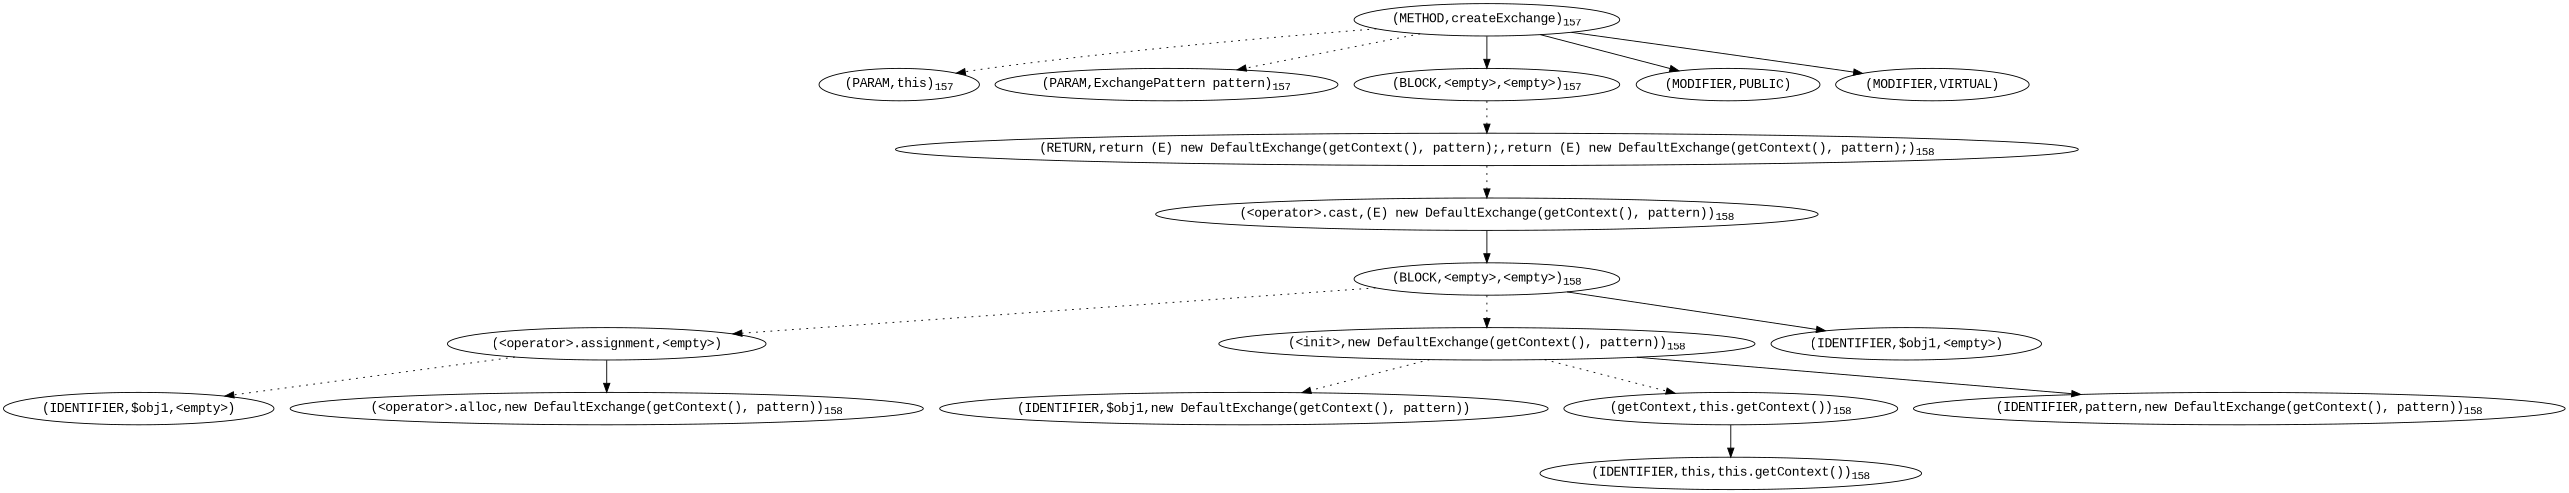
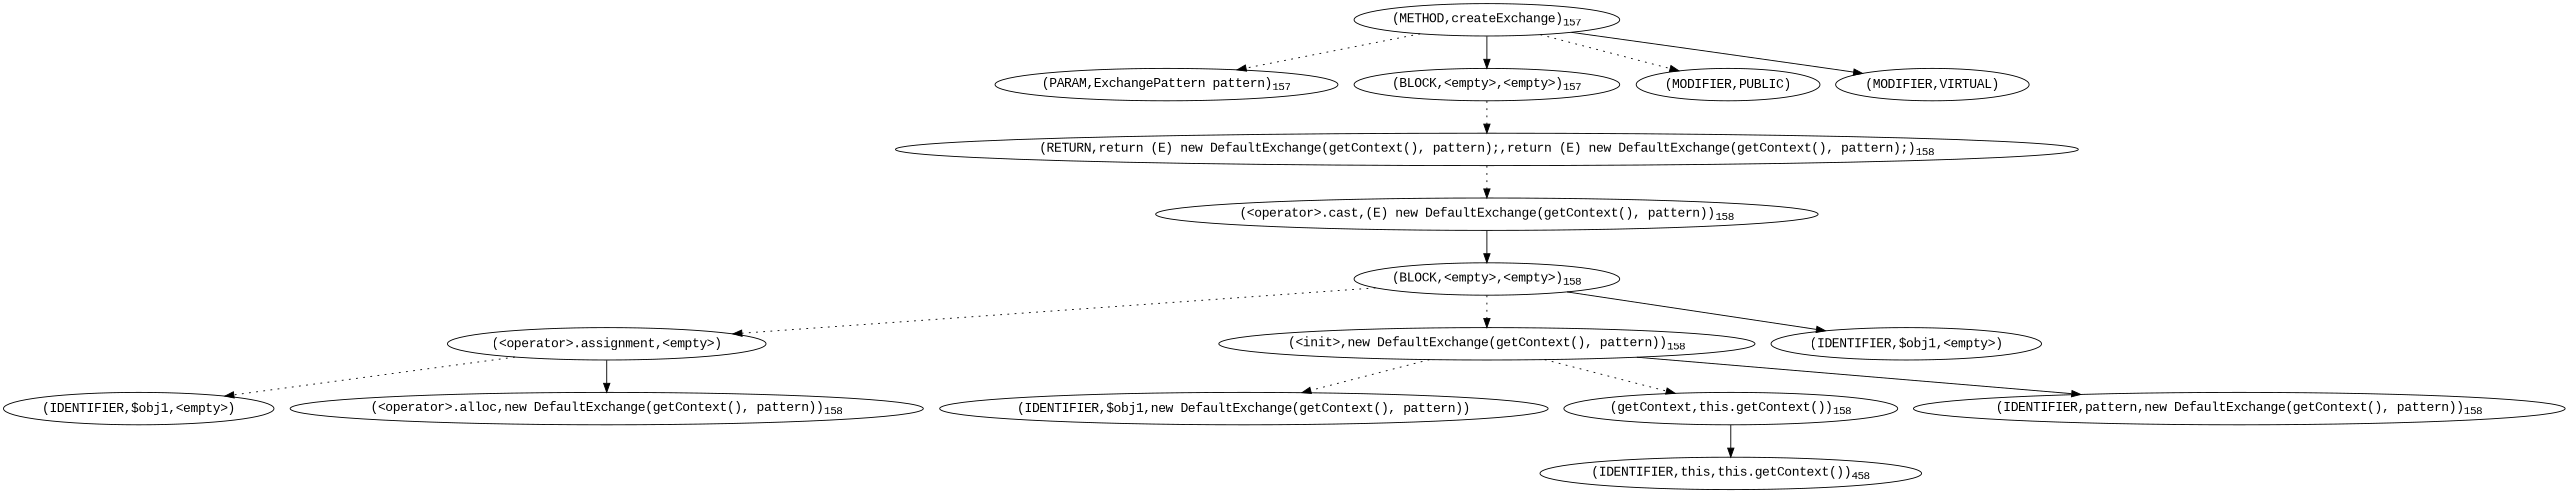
edge "(METHOD,createExchange)" -> "(MODIFIER,PUBLIC)": style solid -> dotted
node "(PARAM,this)": removed
node "(IDENTIFIER,this,this.getContext())": text "158" -> "458"
